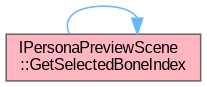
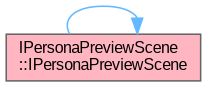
node "IPersonaPreviewScene ::GetSelectedBoneIndex": label "IPersonaPreviewScene ::GetSelectedBoneIndex" -> "IPersonaPreviewScene ::IPersonaPreviewScene"
